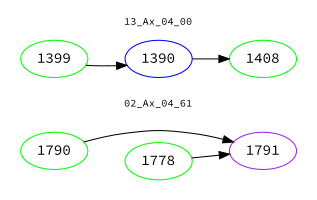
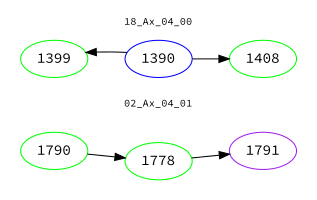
cluster "13_Ax_04_00": label "13_Ax_04_00" -> "18_Ax_04_00"
edge "1399" -> "1390": reversed
cluster "02_Ax_04_61": label "02_Ax_04_61" -> "02_Ax_04_01"
edge "1790" -> "1791": now "1790" -> "1778"
